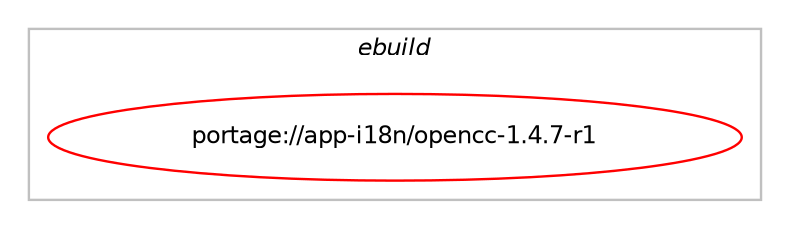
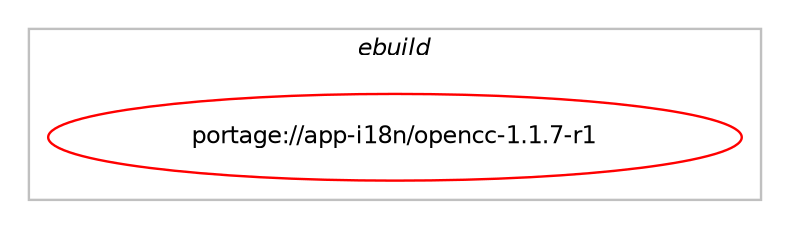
node "portage://app-i18n/opencc-1.4.7-r1": label "portage://app-i18n/opencc-1.4.7-r1" -> "portage://app-i18n/opencc-1.1.7-r1"
